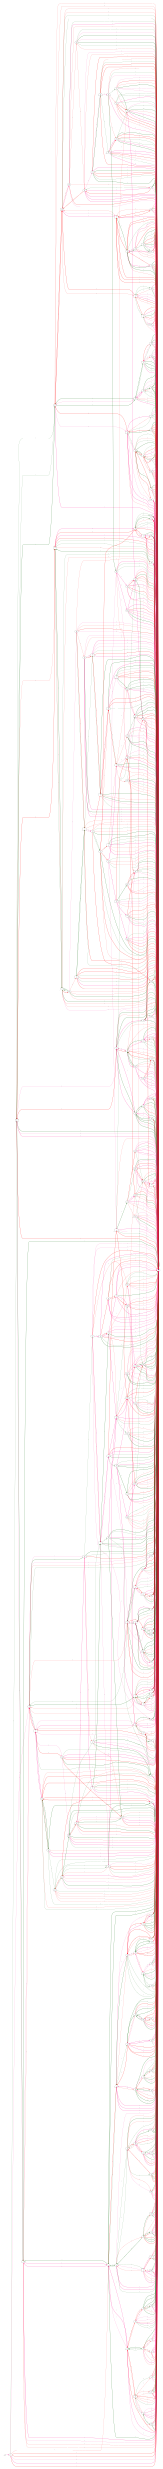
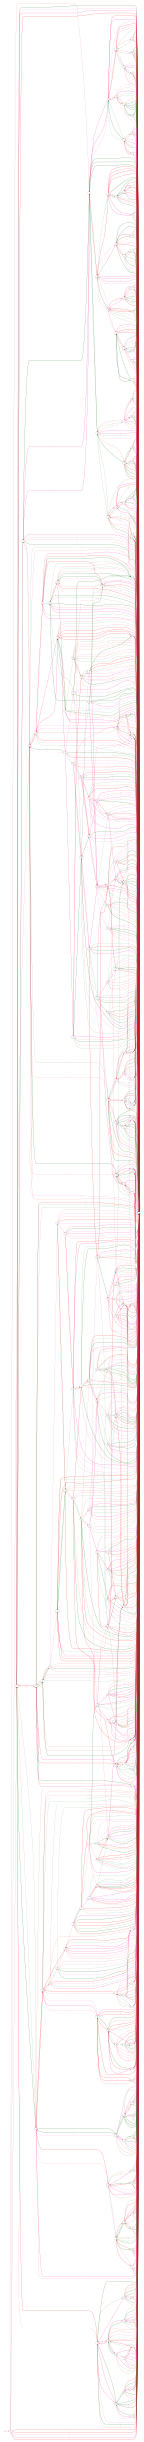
edge "s207" -> "s104": now "s195" -> "s104"
